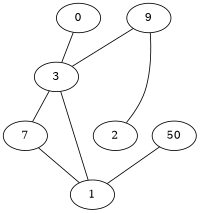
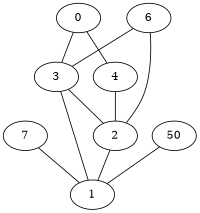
node "9": label "9" -> "6"
node "4": added
edge "3" -- "7": now "3" -- "2"
edge "2" -- "1": added
